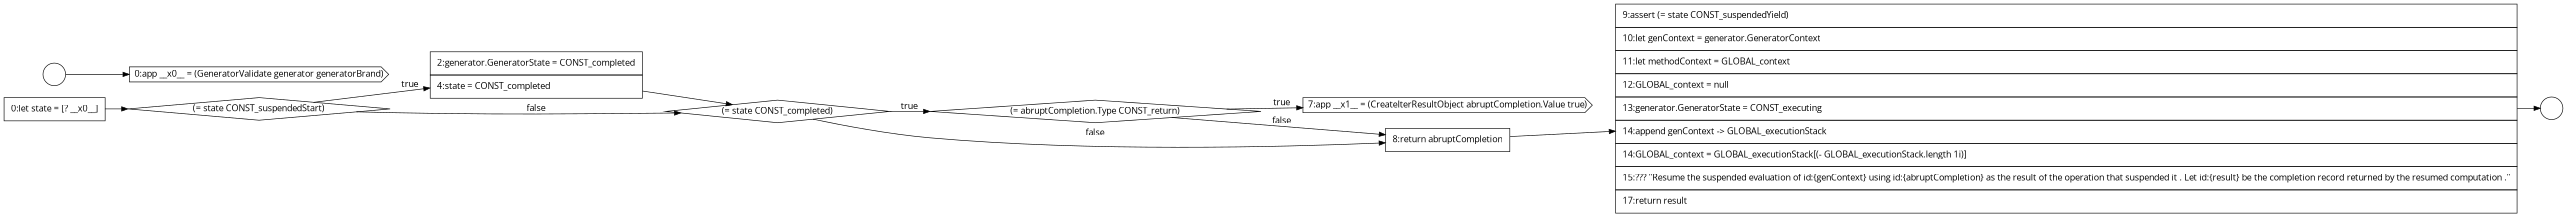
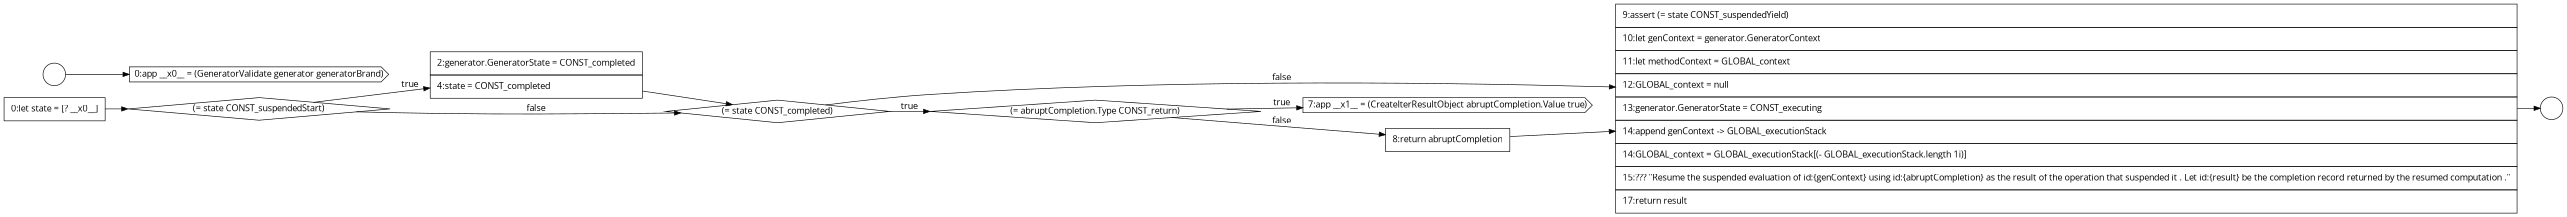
edge "(= state CONST_completed)" -> "8:return abruptCompletion": now "(= state CONST_completed)" -> "9:assert (= state CONST_suspendedYield)"
